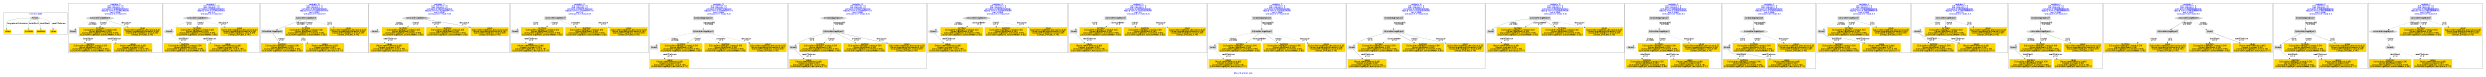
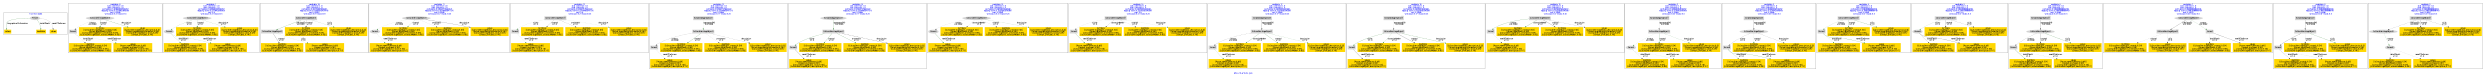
node "birthDate": removed
